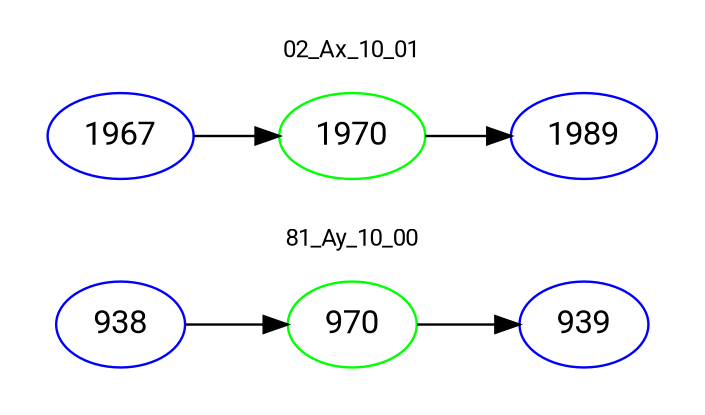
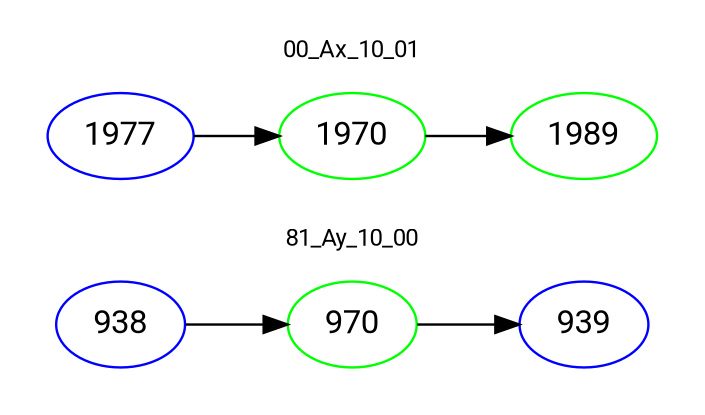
cluster "02_Ax_10_01": label "02_Ax_10_01" -> "00_Ax_10_01"
node "1967": label "1967" -> "1977"
node "1989": color blue -> green
